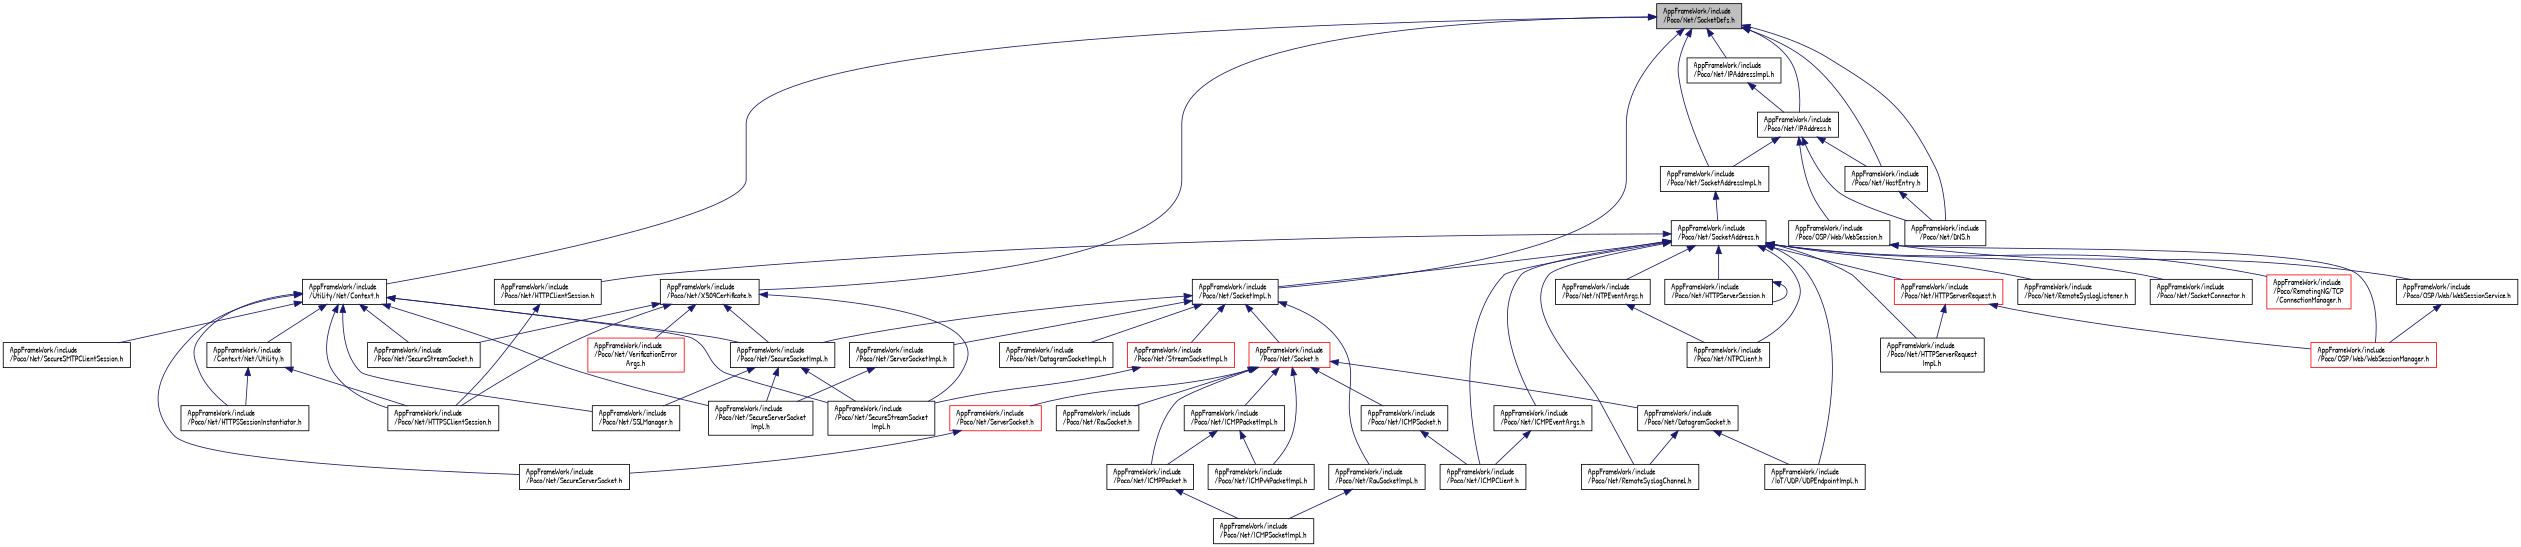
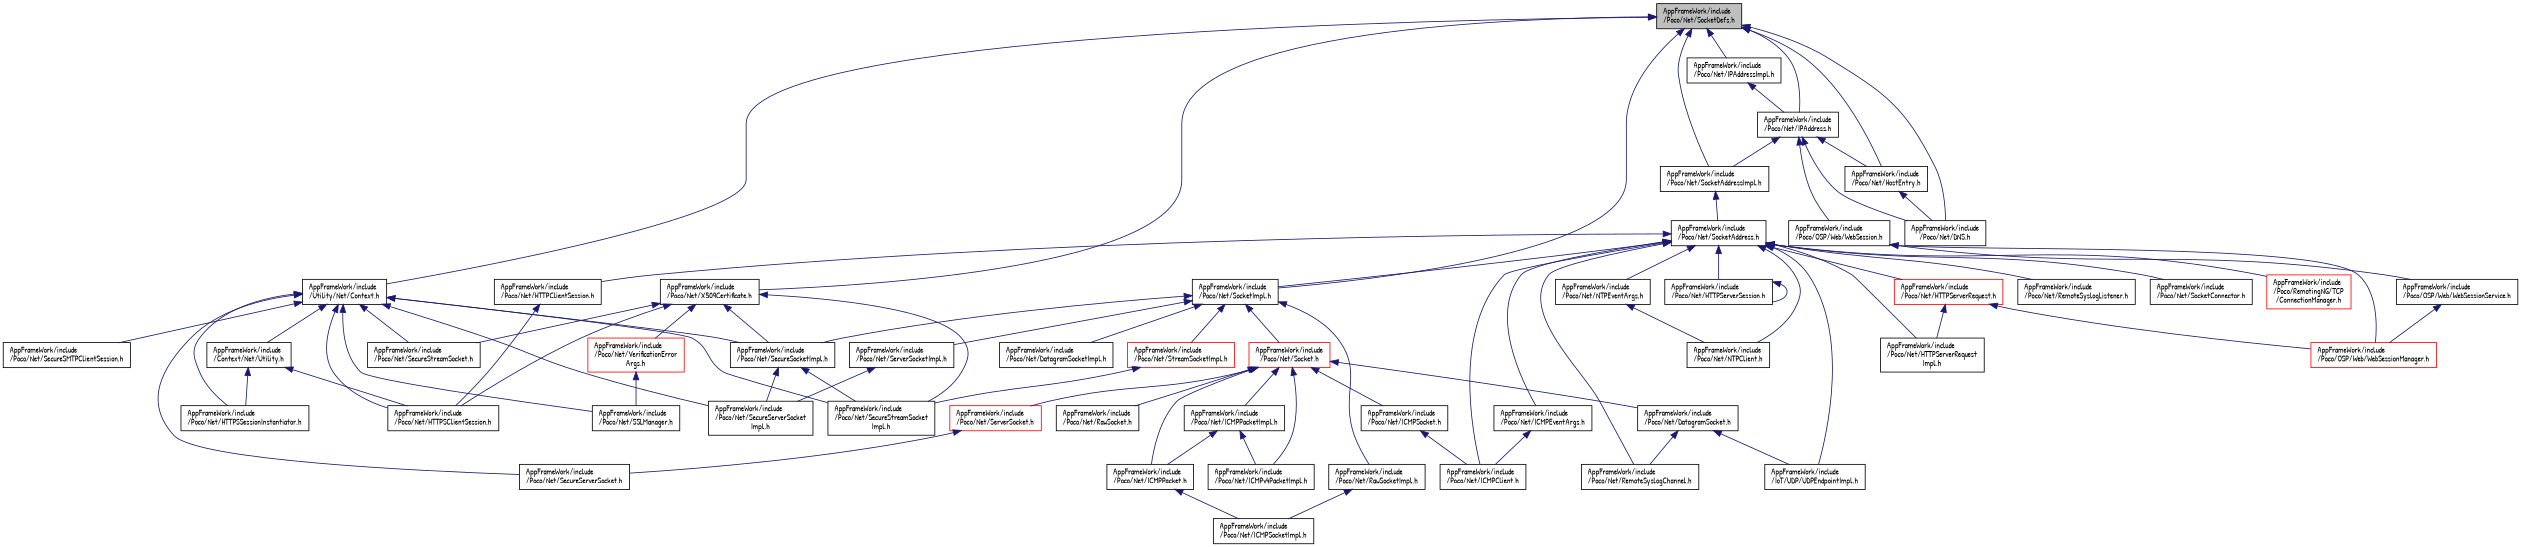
edge "AppFrameWork/include /Poco/Net/SSLManager.h" -> "AppFrameWork/include /Poco/Net/SecureSocketImpl.h": now "AppFrameWork/include /Poco/Net/SSLManager.h" -> "AppFrameWork/include /Poco/Net/VerificationError Args.h"
